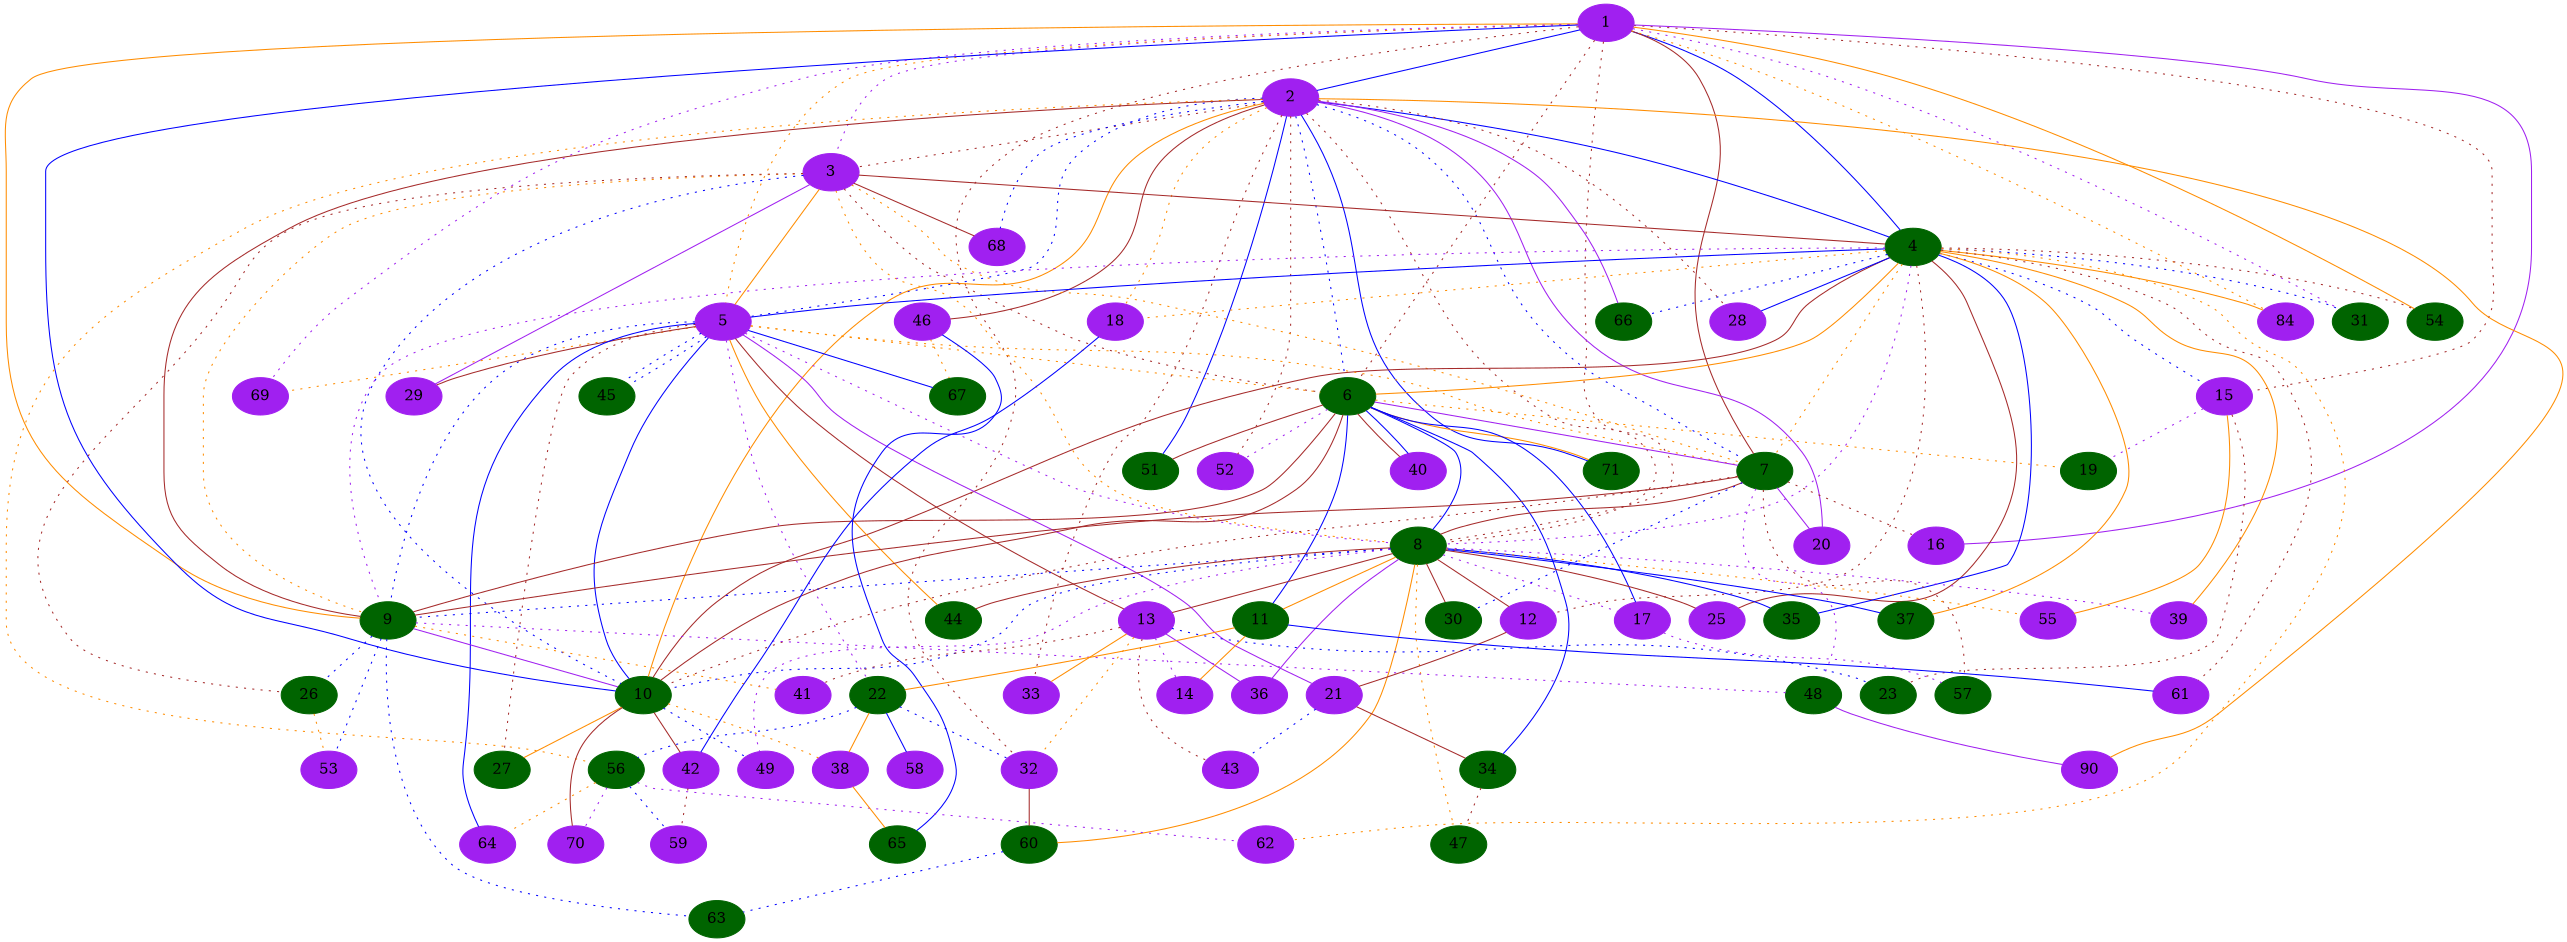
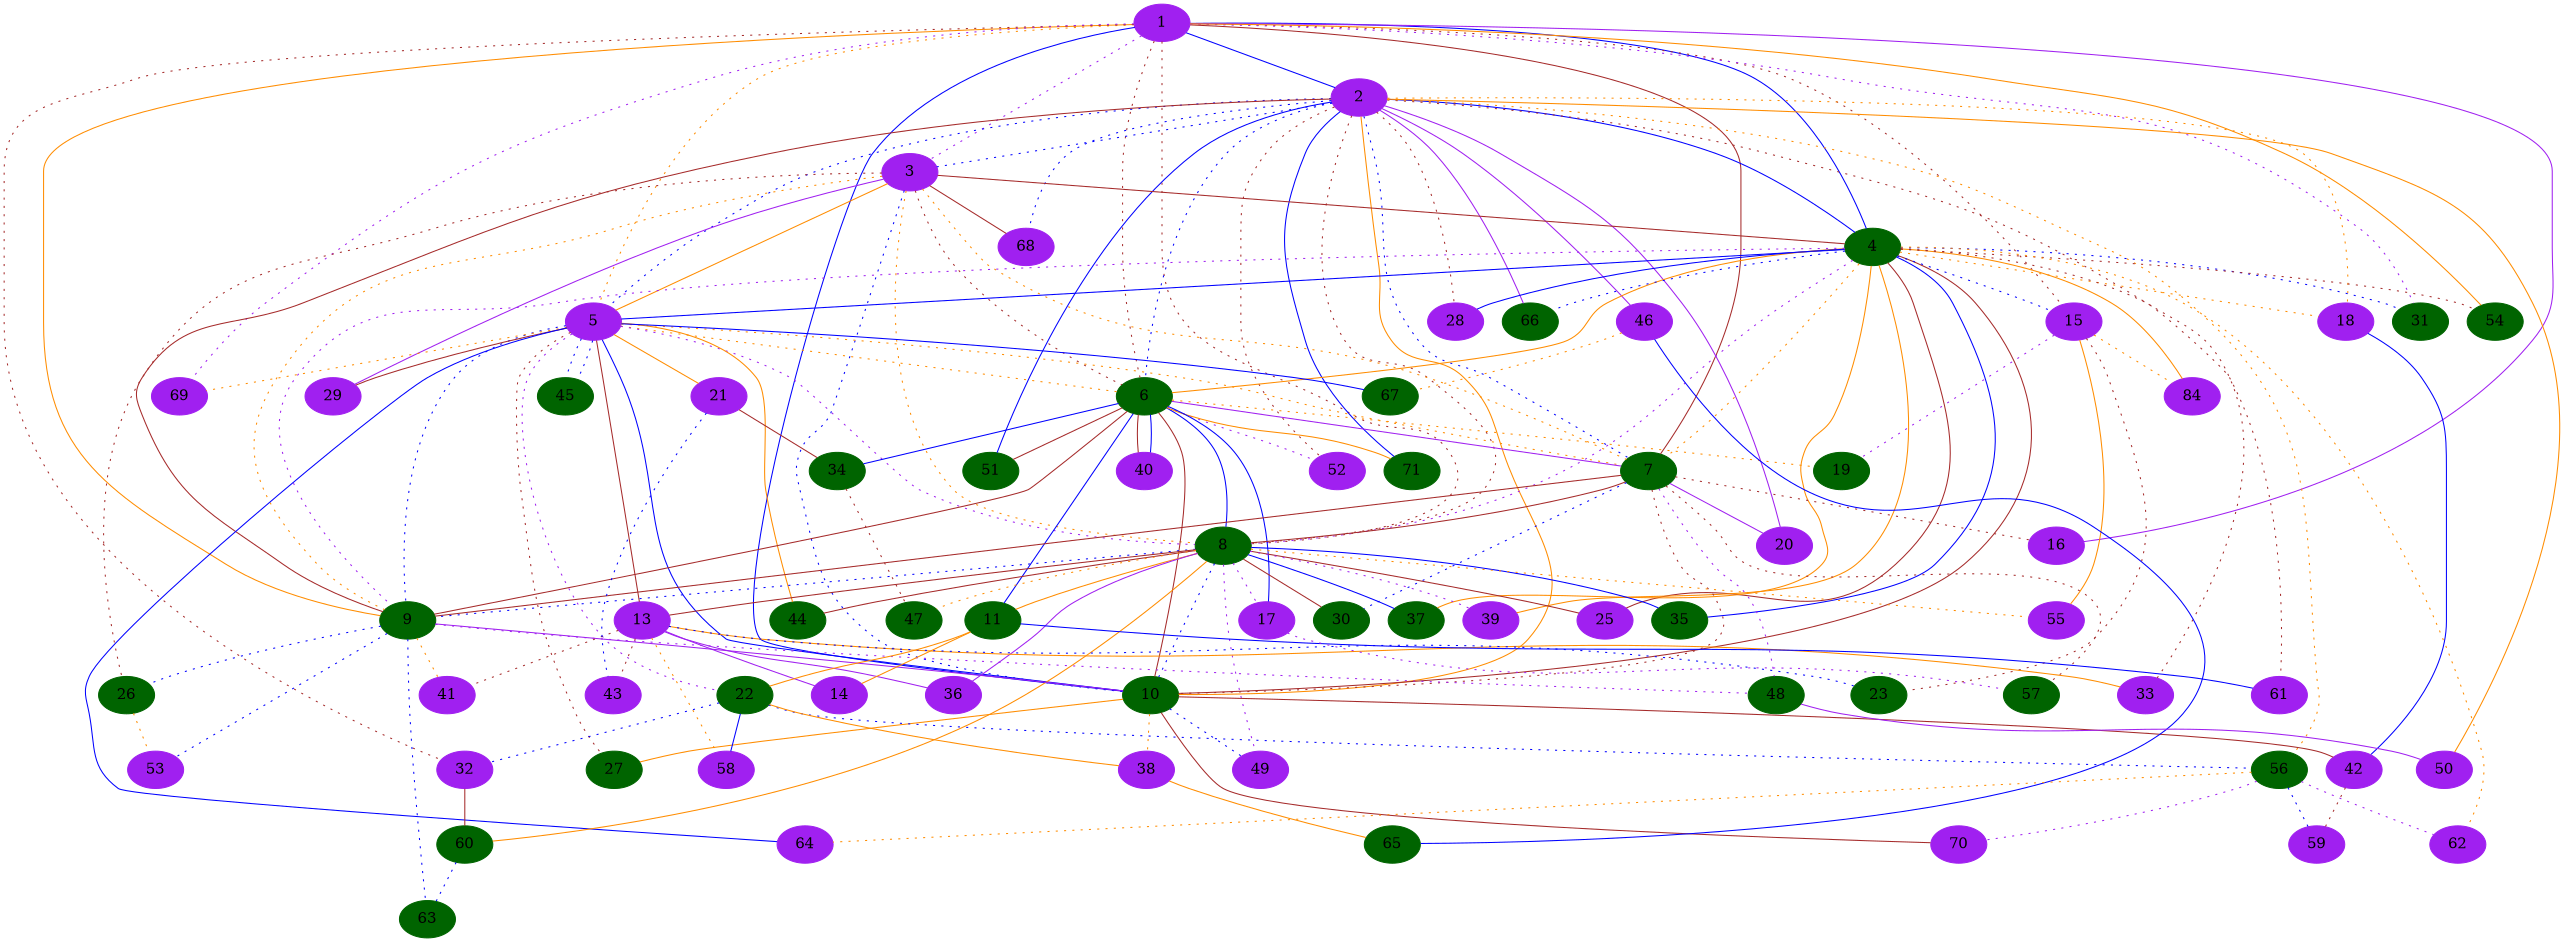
edge "2" -- "3": color brown -> blue
edge "1" -- "84": now "15" -- "84"
edge "2" -- "46": color brown -> purple
edge "5" -- "21": color purple -> darkorange
node "12": removed
edge "13" -- "14": style dotted -> solid
edge "13" -- "32": now "13" -- "58"
node "90": label "90" -> "50"
